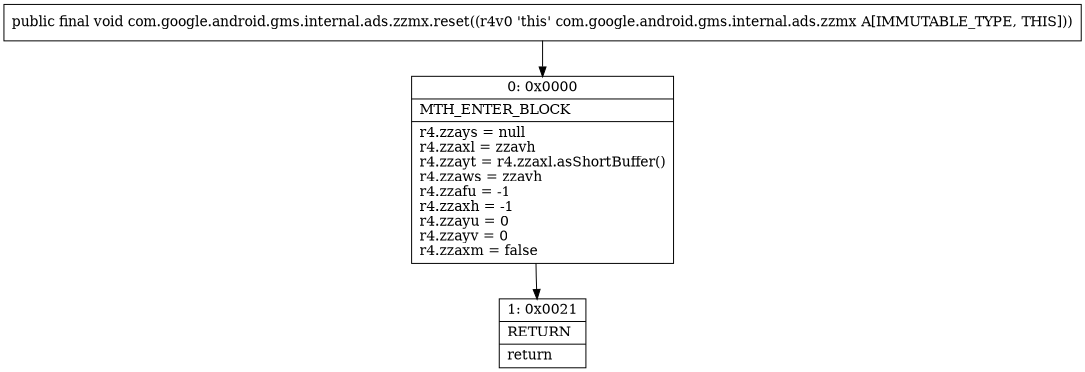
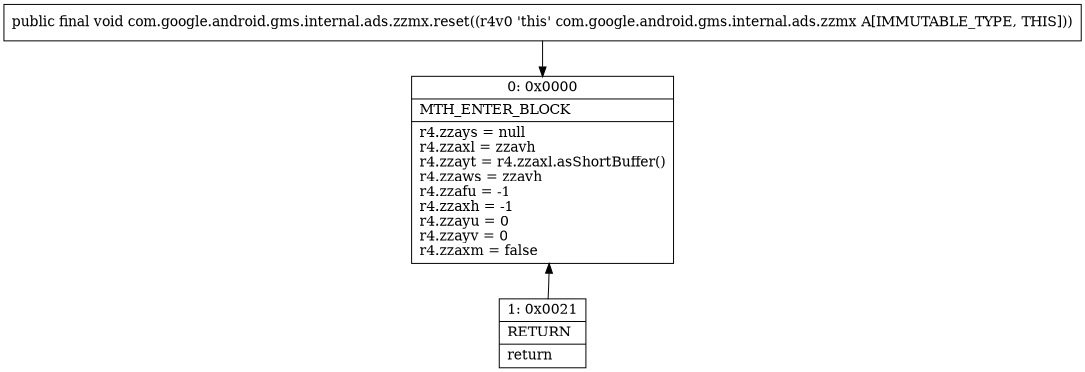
edge "0: 0x0000" -> "1: 0x0021": reversed
